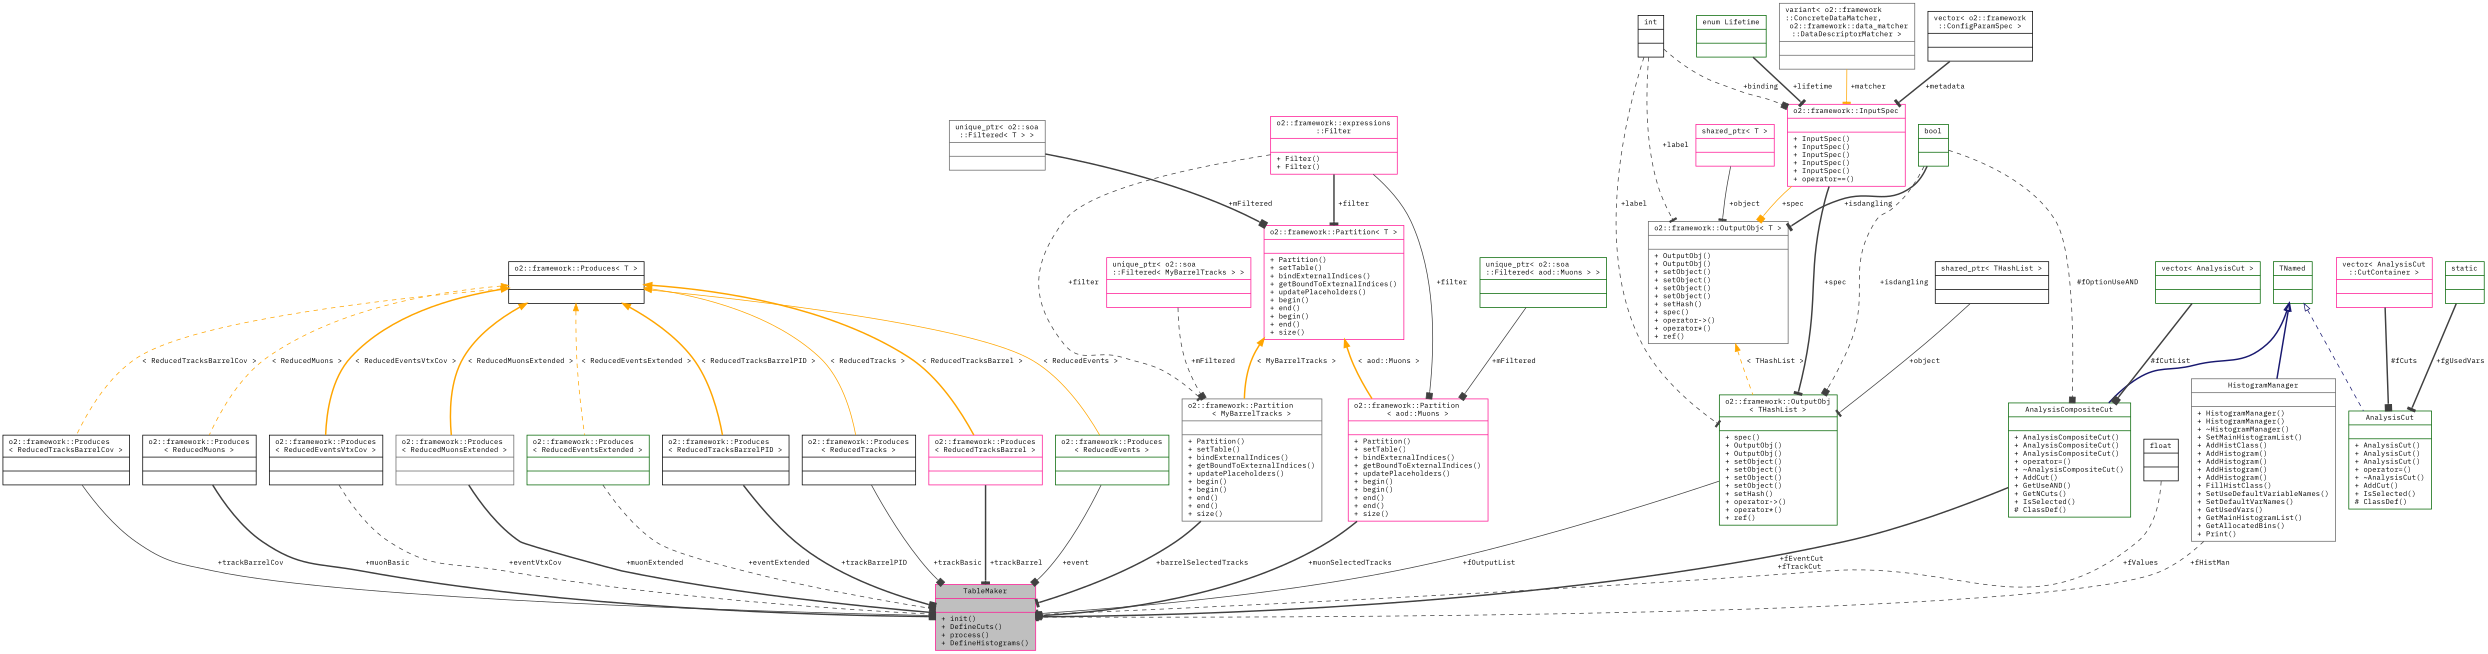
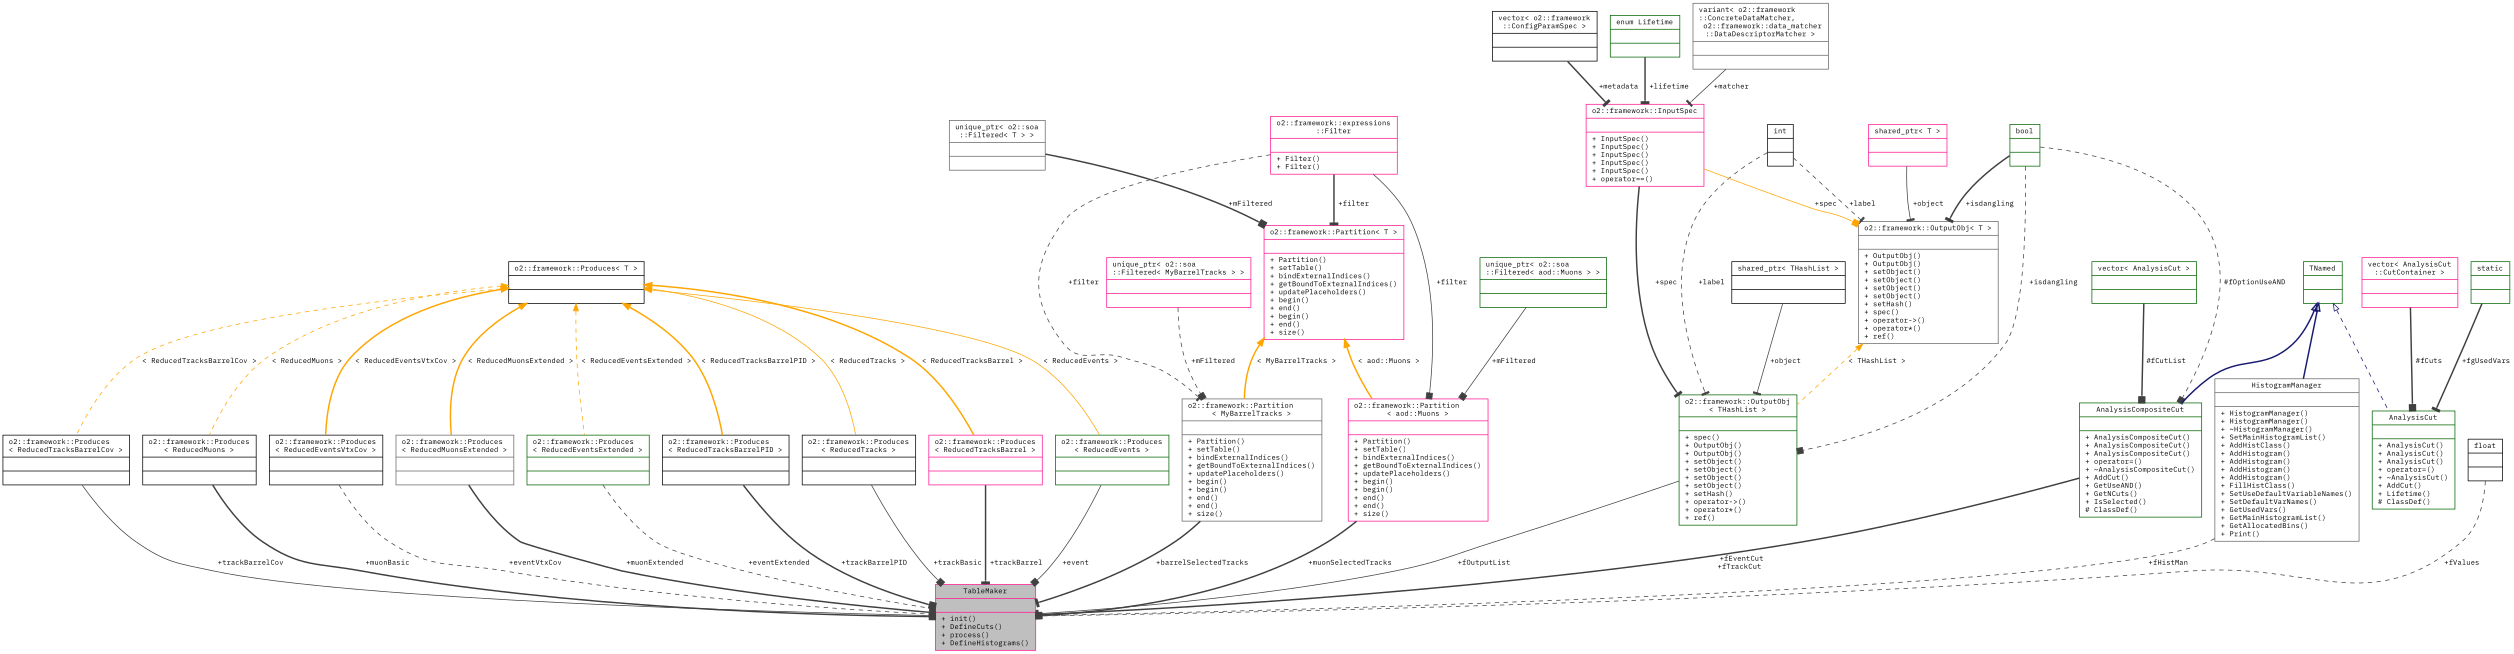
edge "int" -> "o2::framework::InputSpec": removed, label "+binding"
edge "variant< o2::framework" -> "o2::framework::InputSpec": color orange -> grey25
node "AnalysisCut": text "+ IsSelected()" -> "+ Lifetime()"
